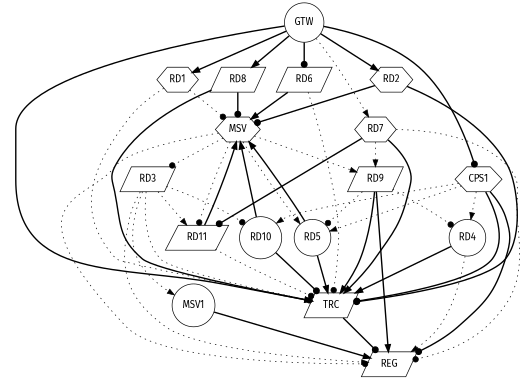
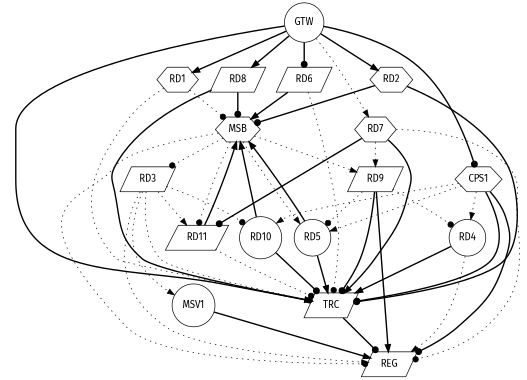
node "MSV": label "MSV" -> "MSB"
edge "RD9" -> "TRC": arrowhead normal -> dot
